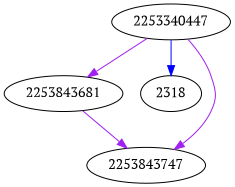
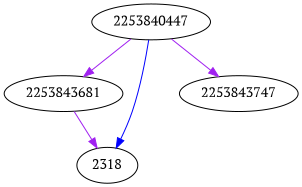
node "2253340447": label "2253340447" -> "2253840447"
edge "2253843681" -> "2253843747": now "2253843681" -> "2318"
